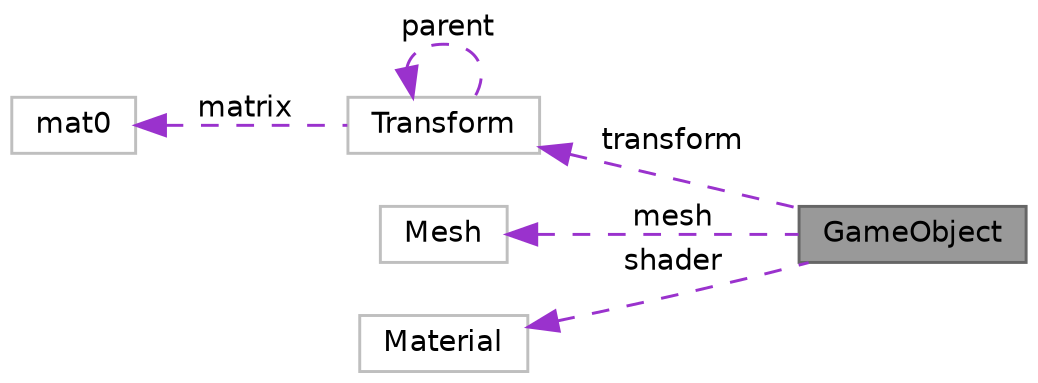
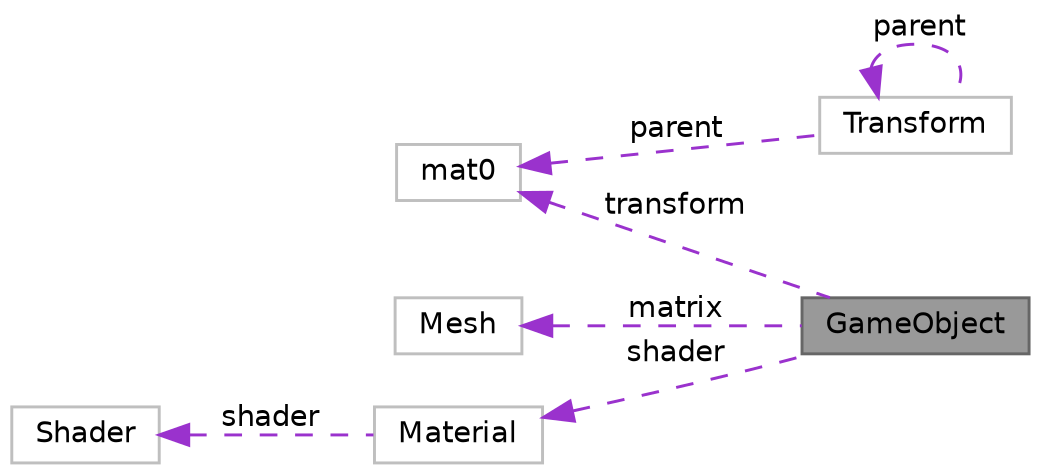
edge "Transform" -> "mat0": label " matrix" -> " parent"
edge "GameObject" -> "Transform": now "GameObject" -> "mat0"
edge "GameObject" -> "Mesh": label " mesh" -> " matrix"
node "Shader": added
